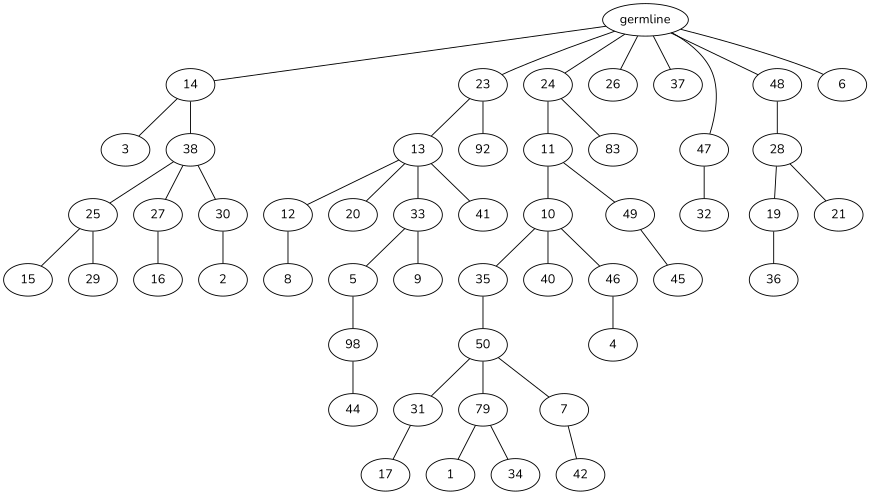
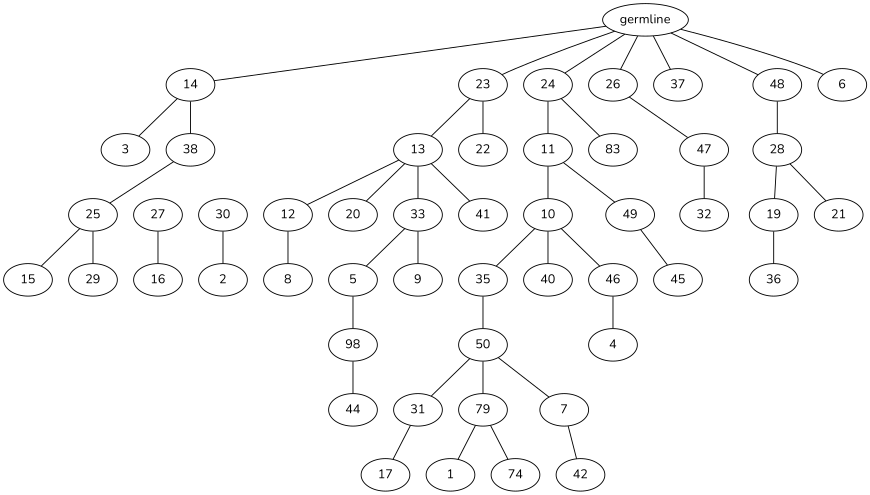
edge "germline" -- "47": now "26" -- "47"
node "92": label "92" -> "22"
edge "38" -- "27": removed
edge "38" -- "30": removed
node "34": label "34" -> "74"
